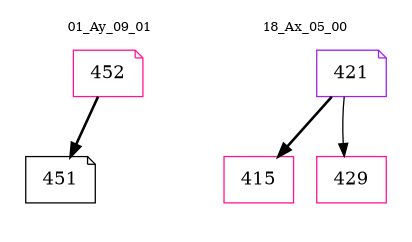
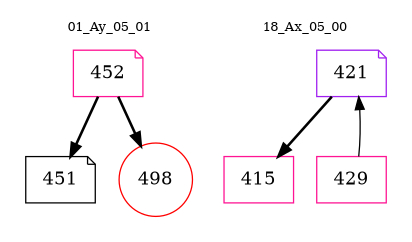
cluster "01_Ay_09_01": label "01_Ay_09_01" -> "01_Ay_05_01"
edge "421" -> "429": reversed
node "498": added
